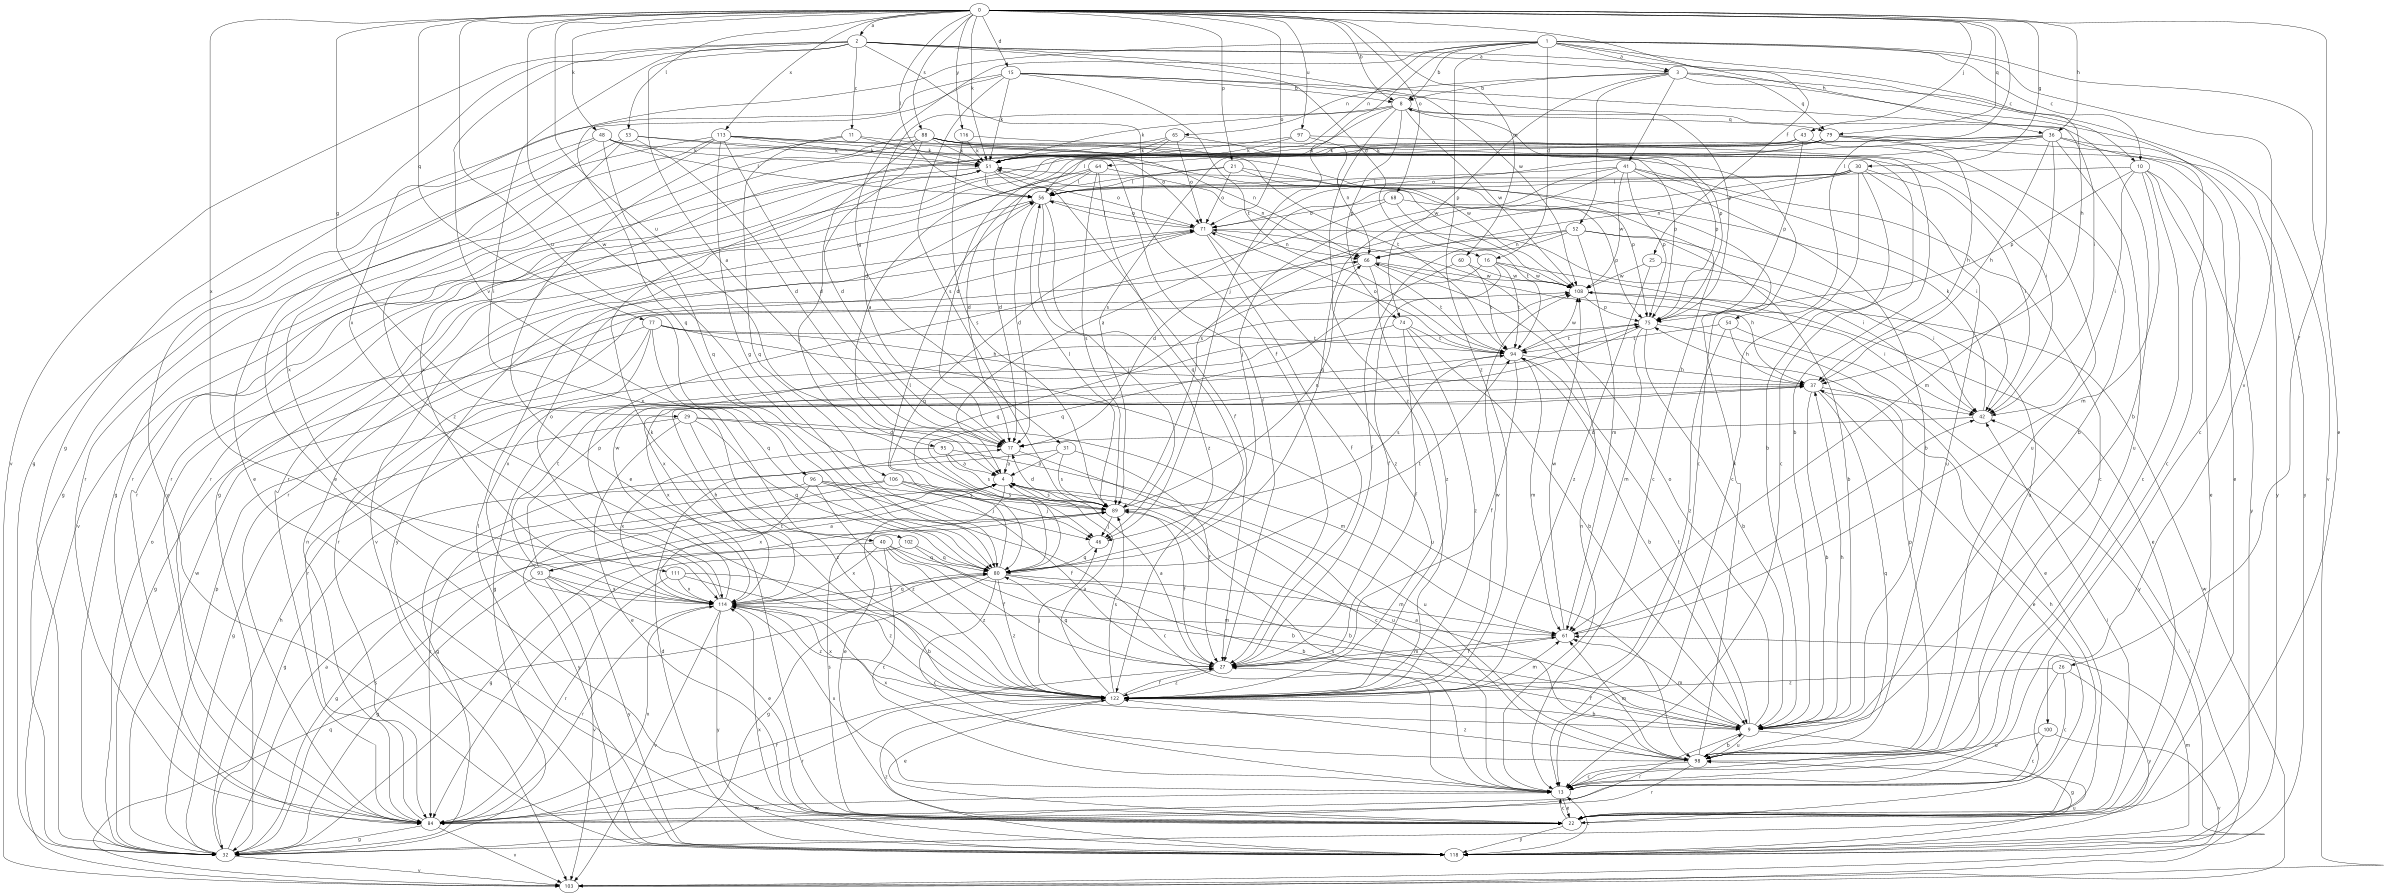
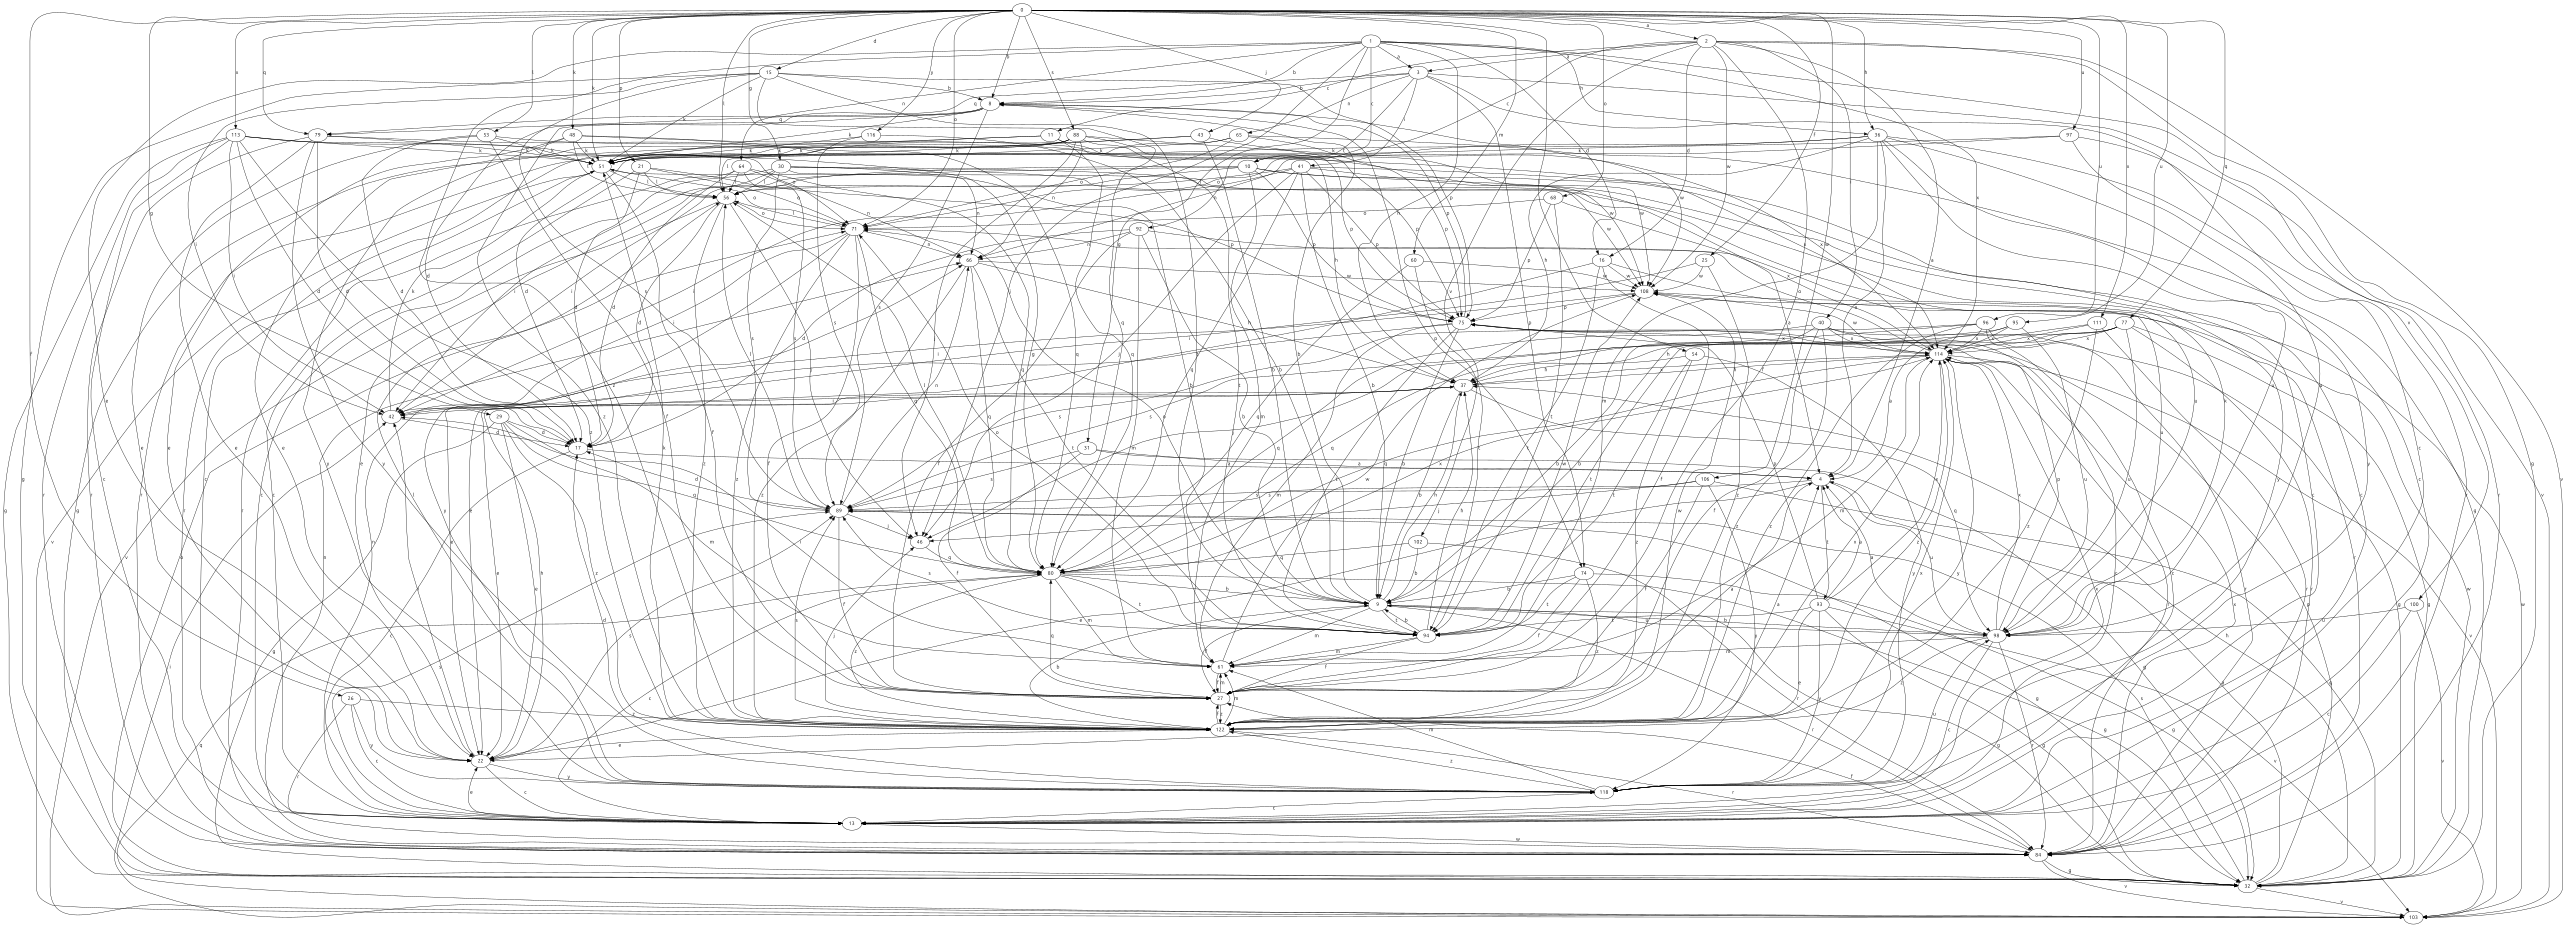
edge "8" -> "75": reversed
node "52": label "52" -> "92"
